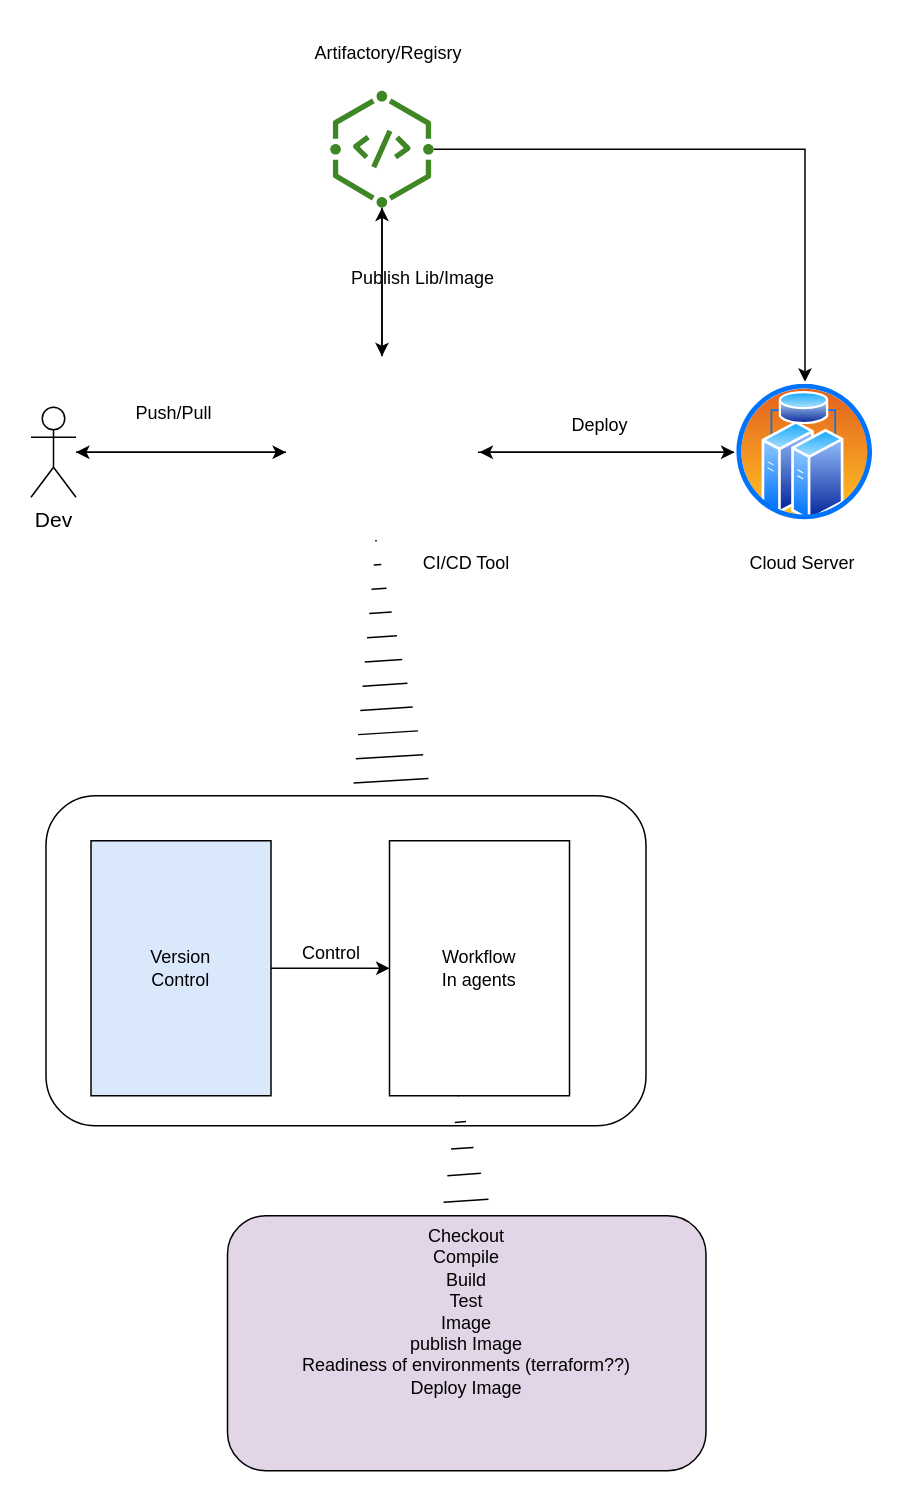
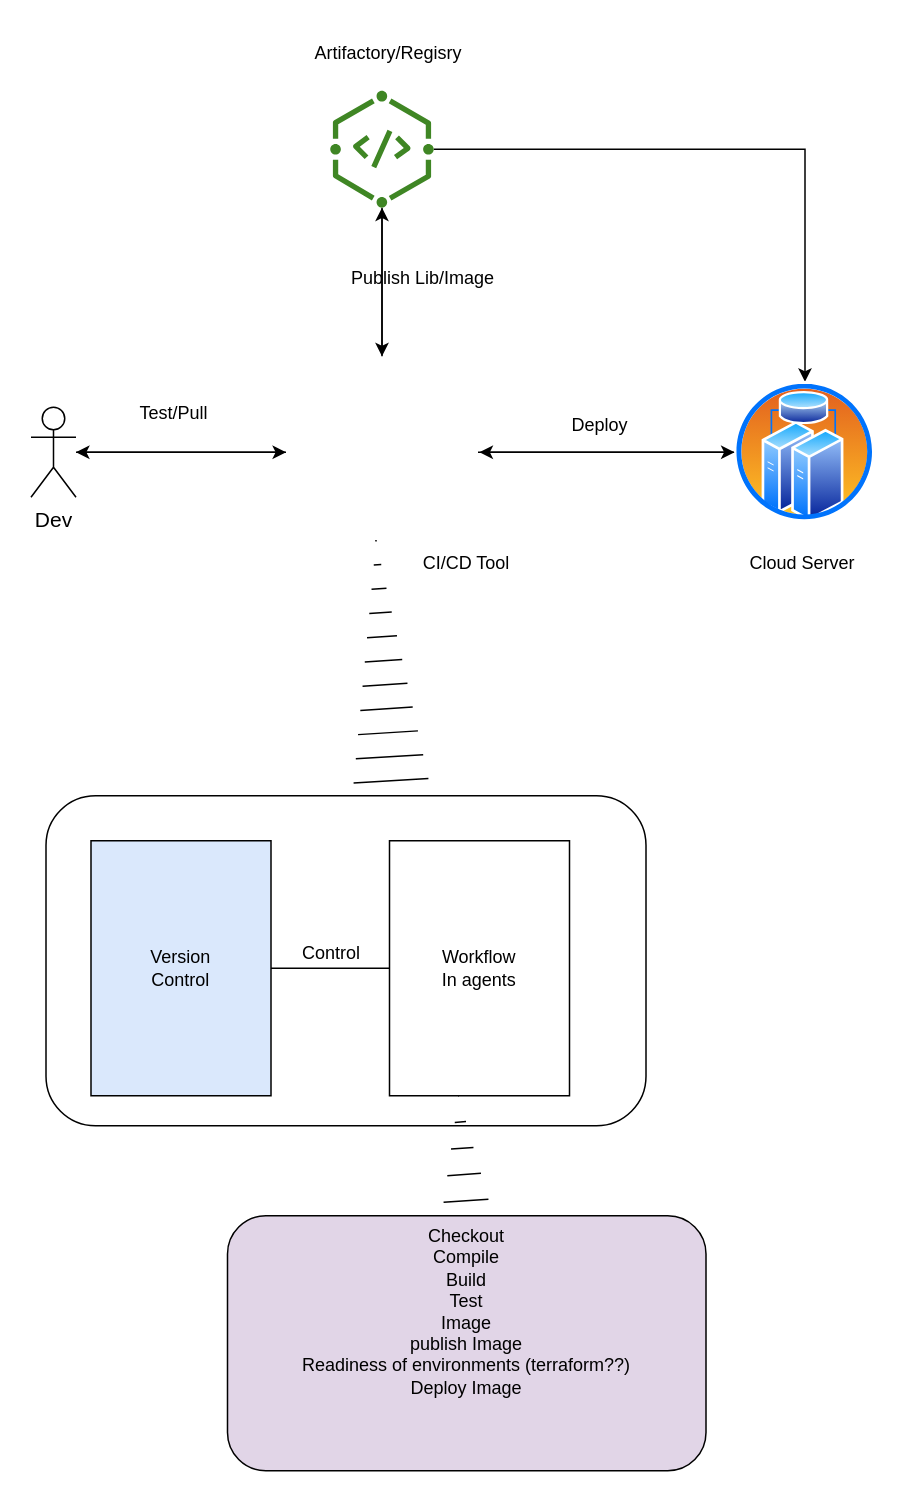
node "Push/Pull": label "Push/Pull" -> "Test/Pull"
edge "Version Control" -> "Workflow In agents": arrowhead classic -> none
